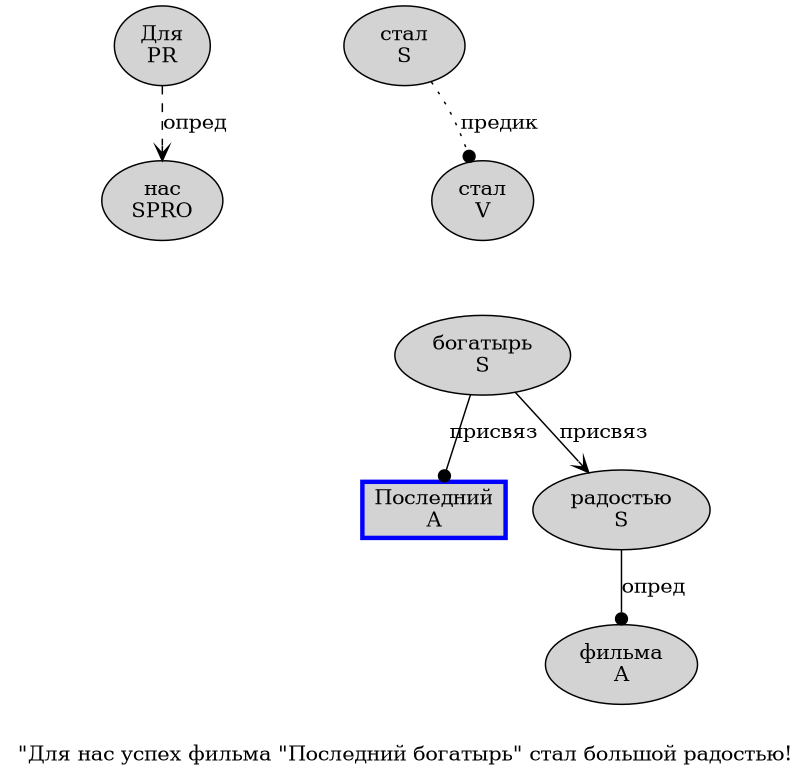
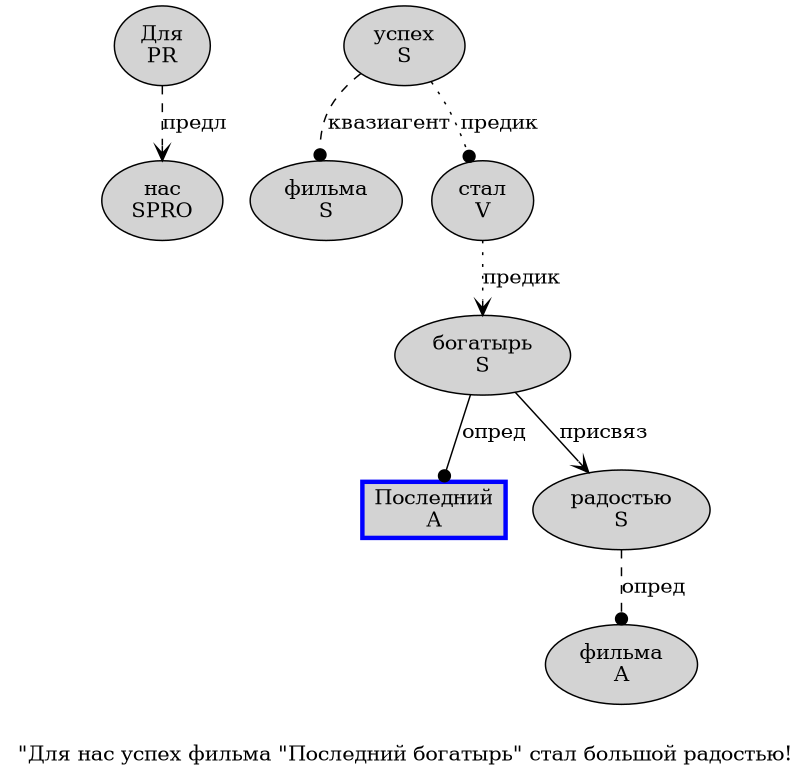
node "стал S": label "стал S" -> "успех S"
edge "Для PR" -> "нас SPRO": label "опред" -> "предл"
node "фильма S": added
edge "стал V" -> "богатырь S": added, label "предик"
edge "богатырь S" -> "Последний A": label "присвяз" -> "опред"
edge "радостью S" -> "фильма A": style solid -> dashed
